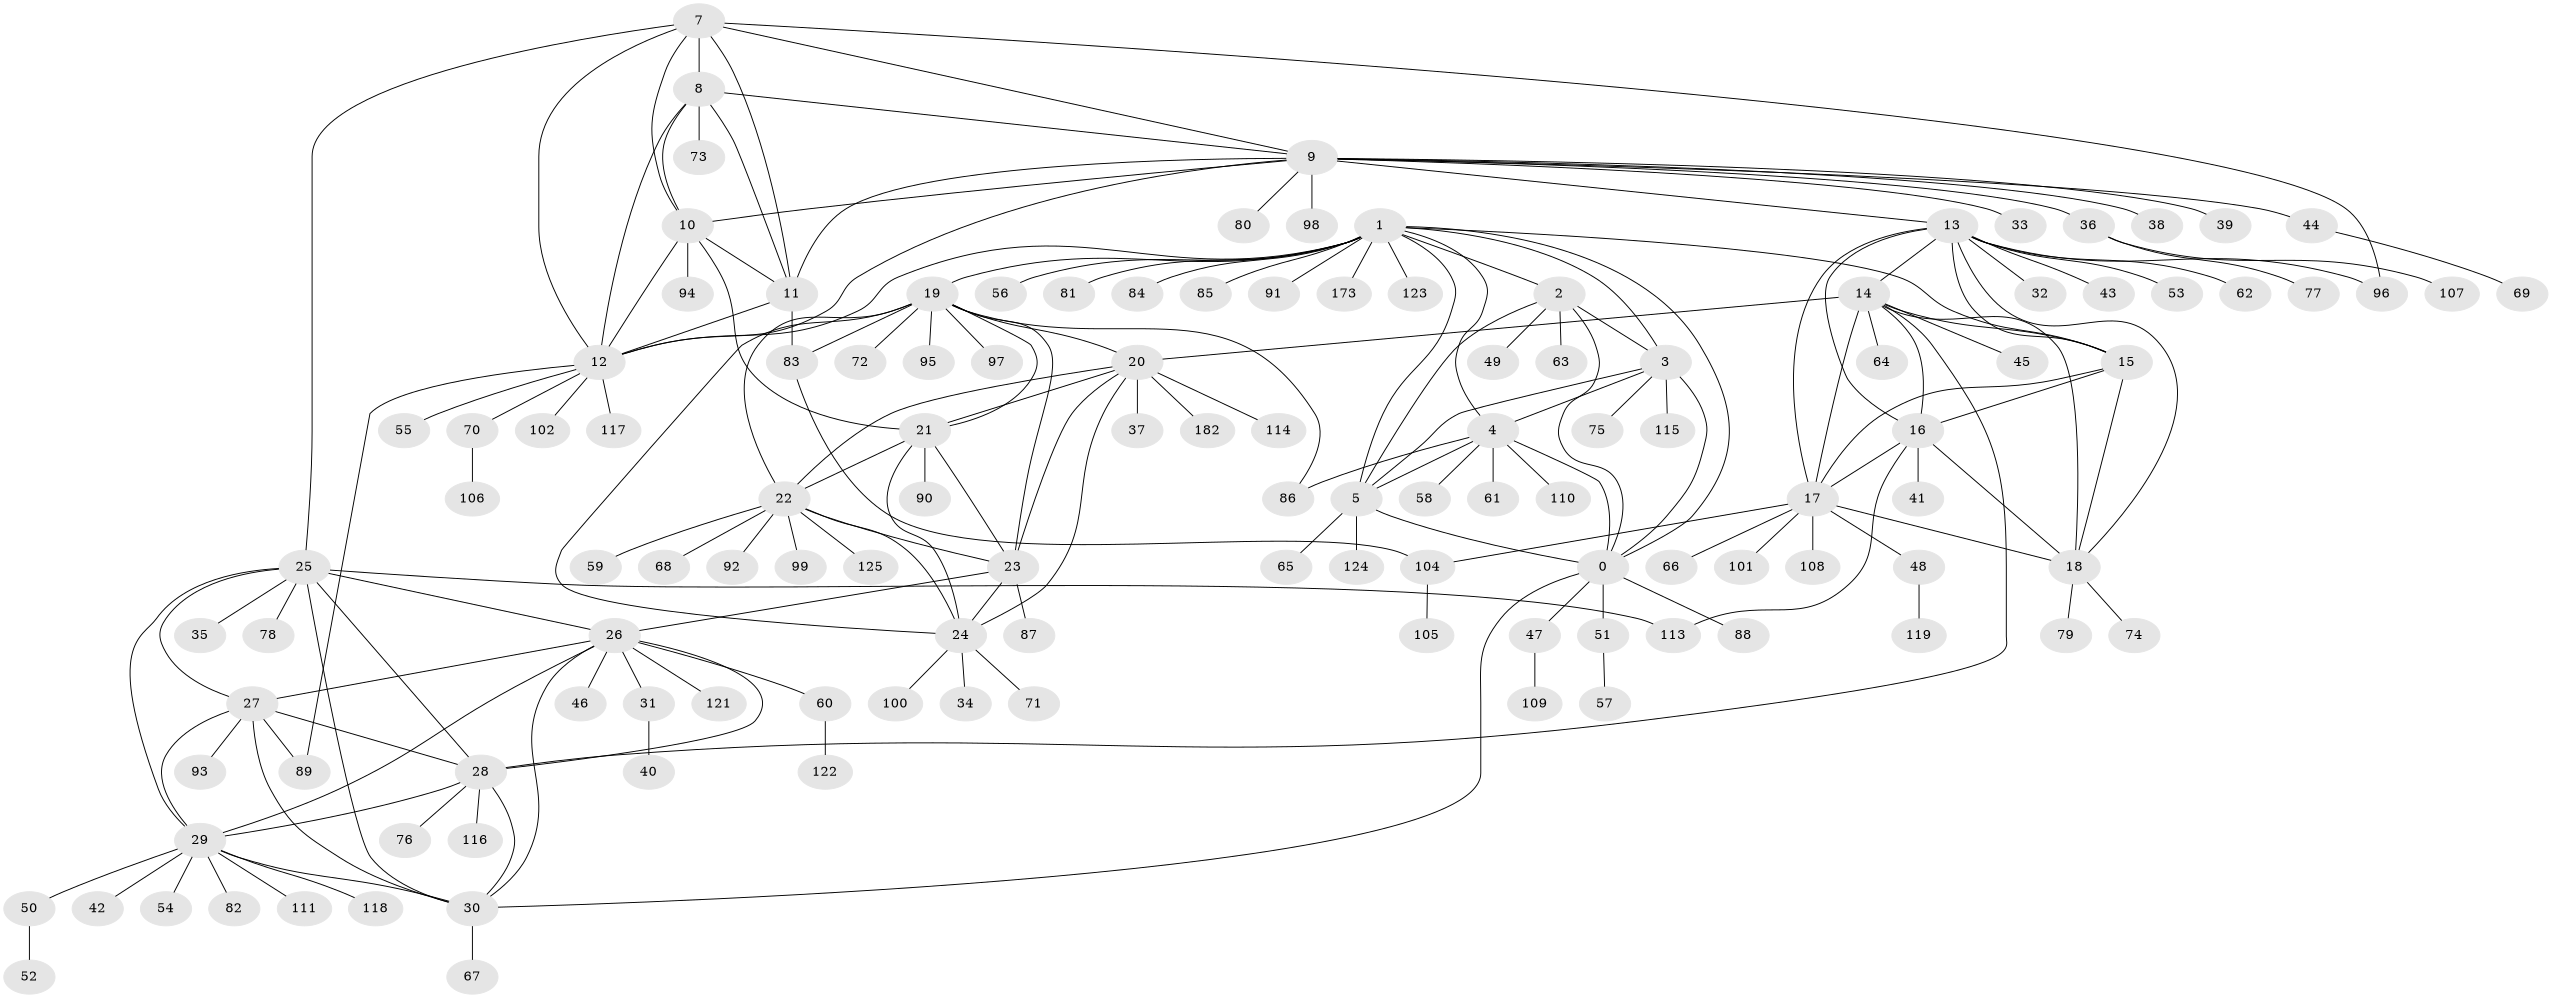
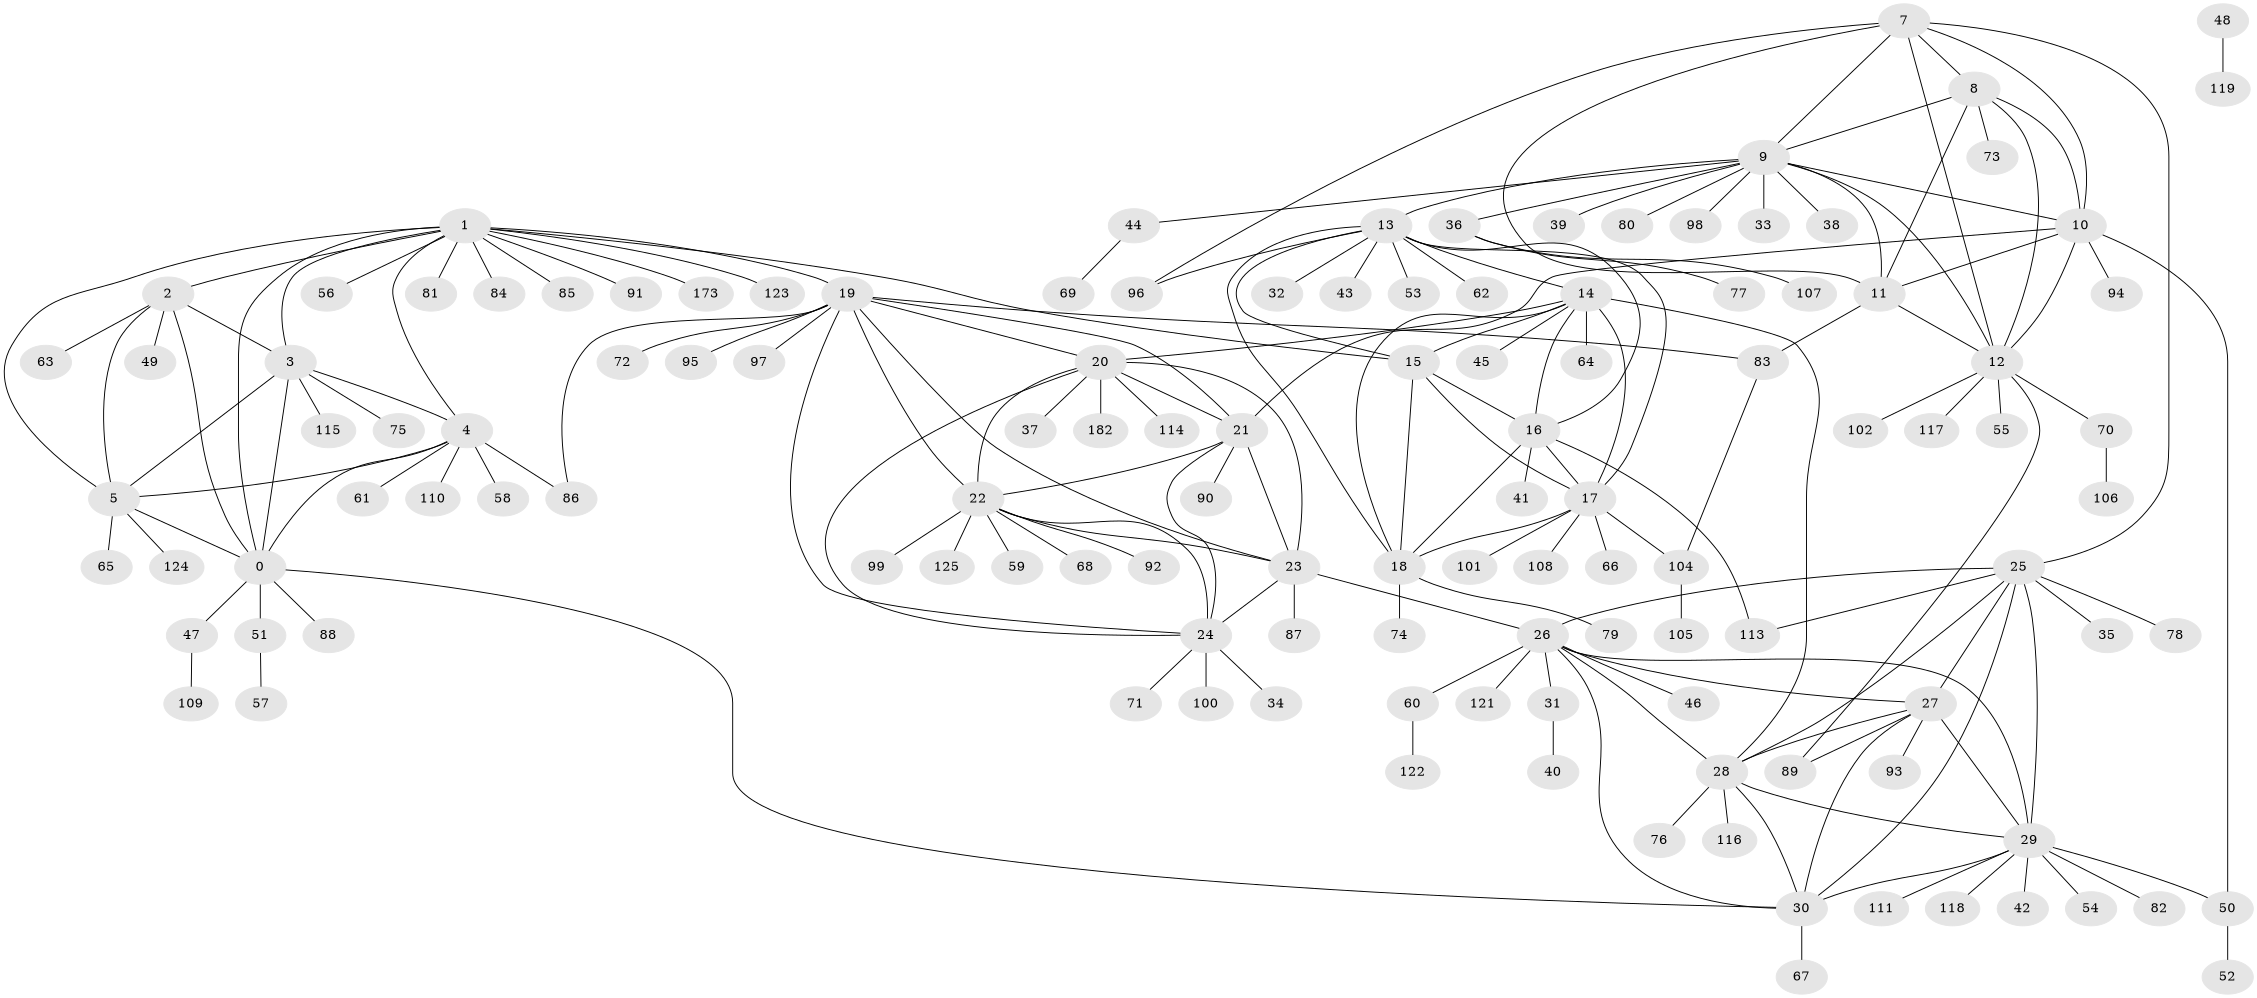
edge "1" -- "12": removed
edge "17" -- "48": removed
edge "10" -- "50": added
